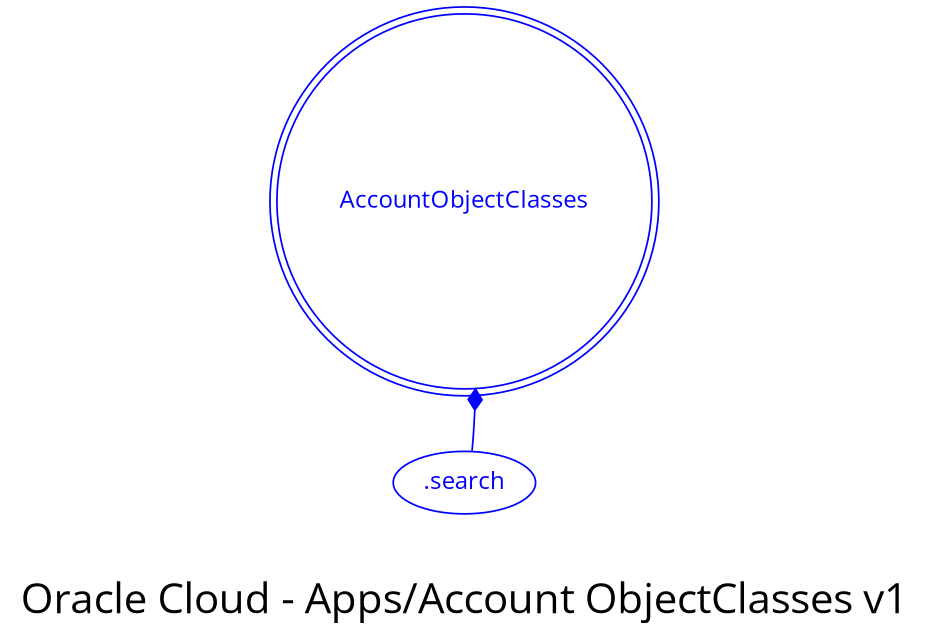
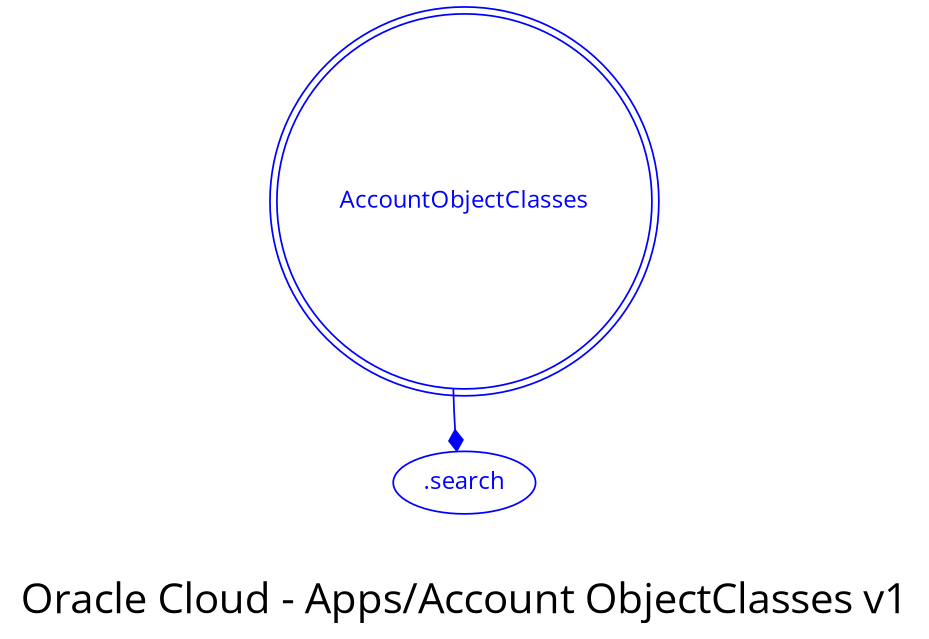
edge ".search" -> "AccountObjectClasses": reversed
